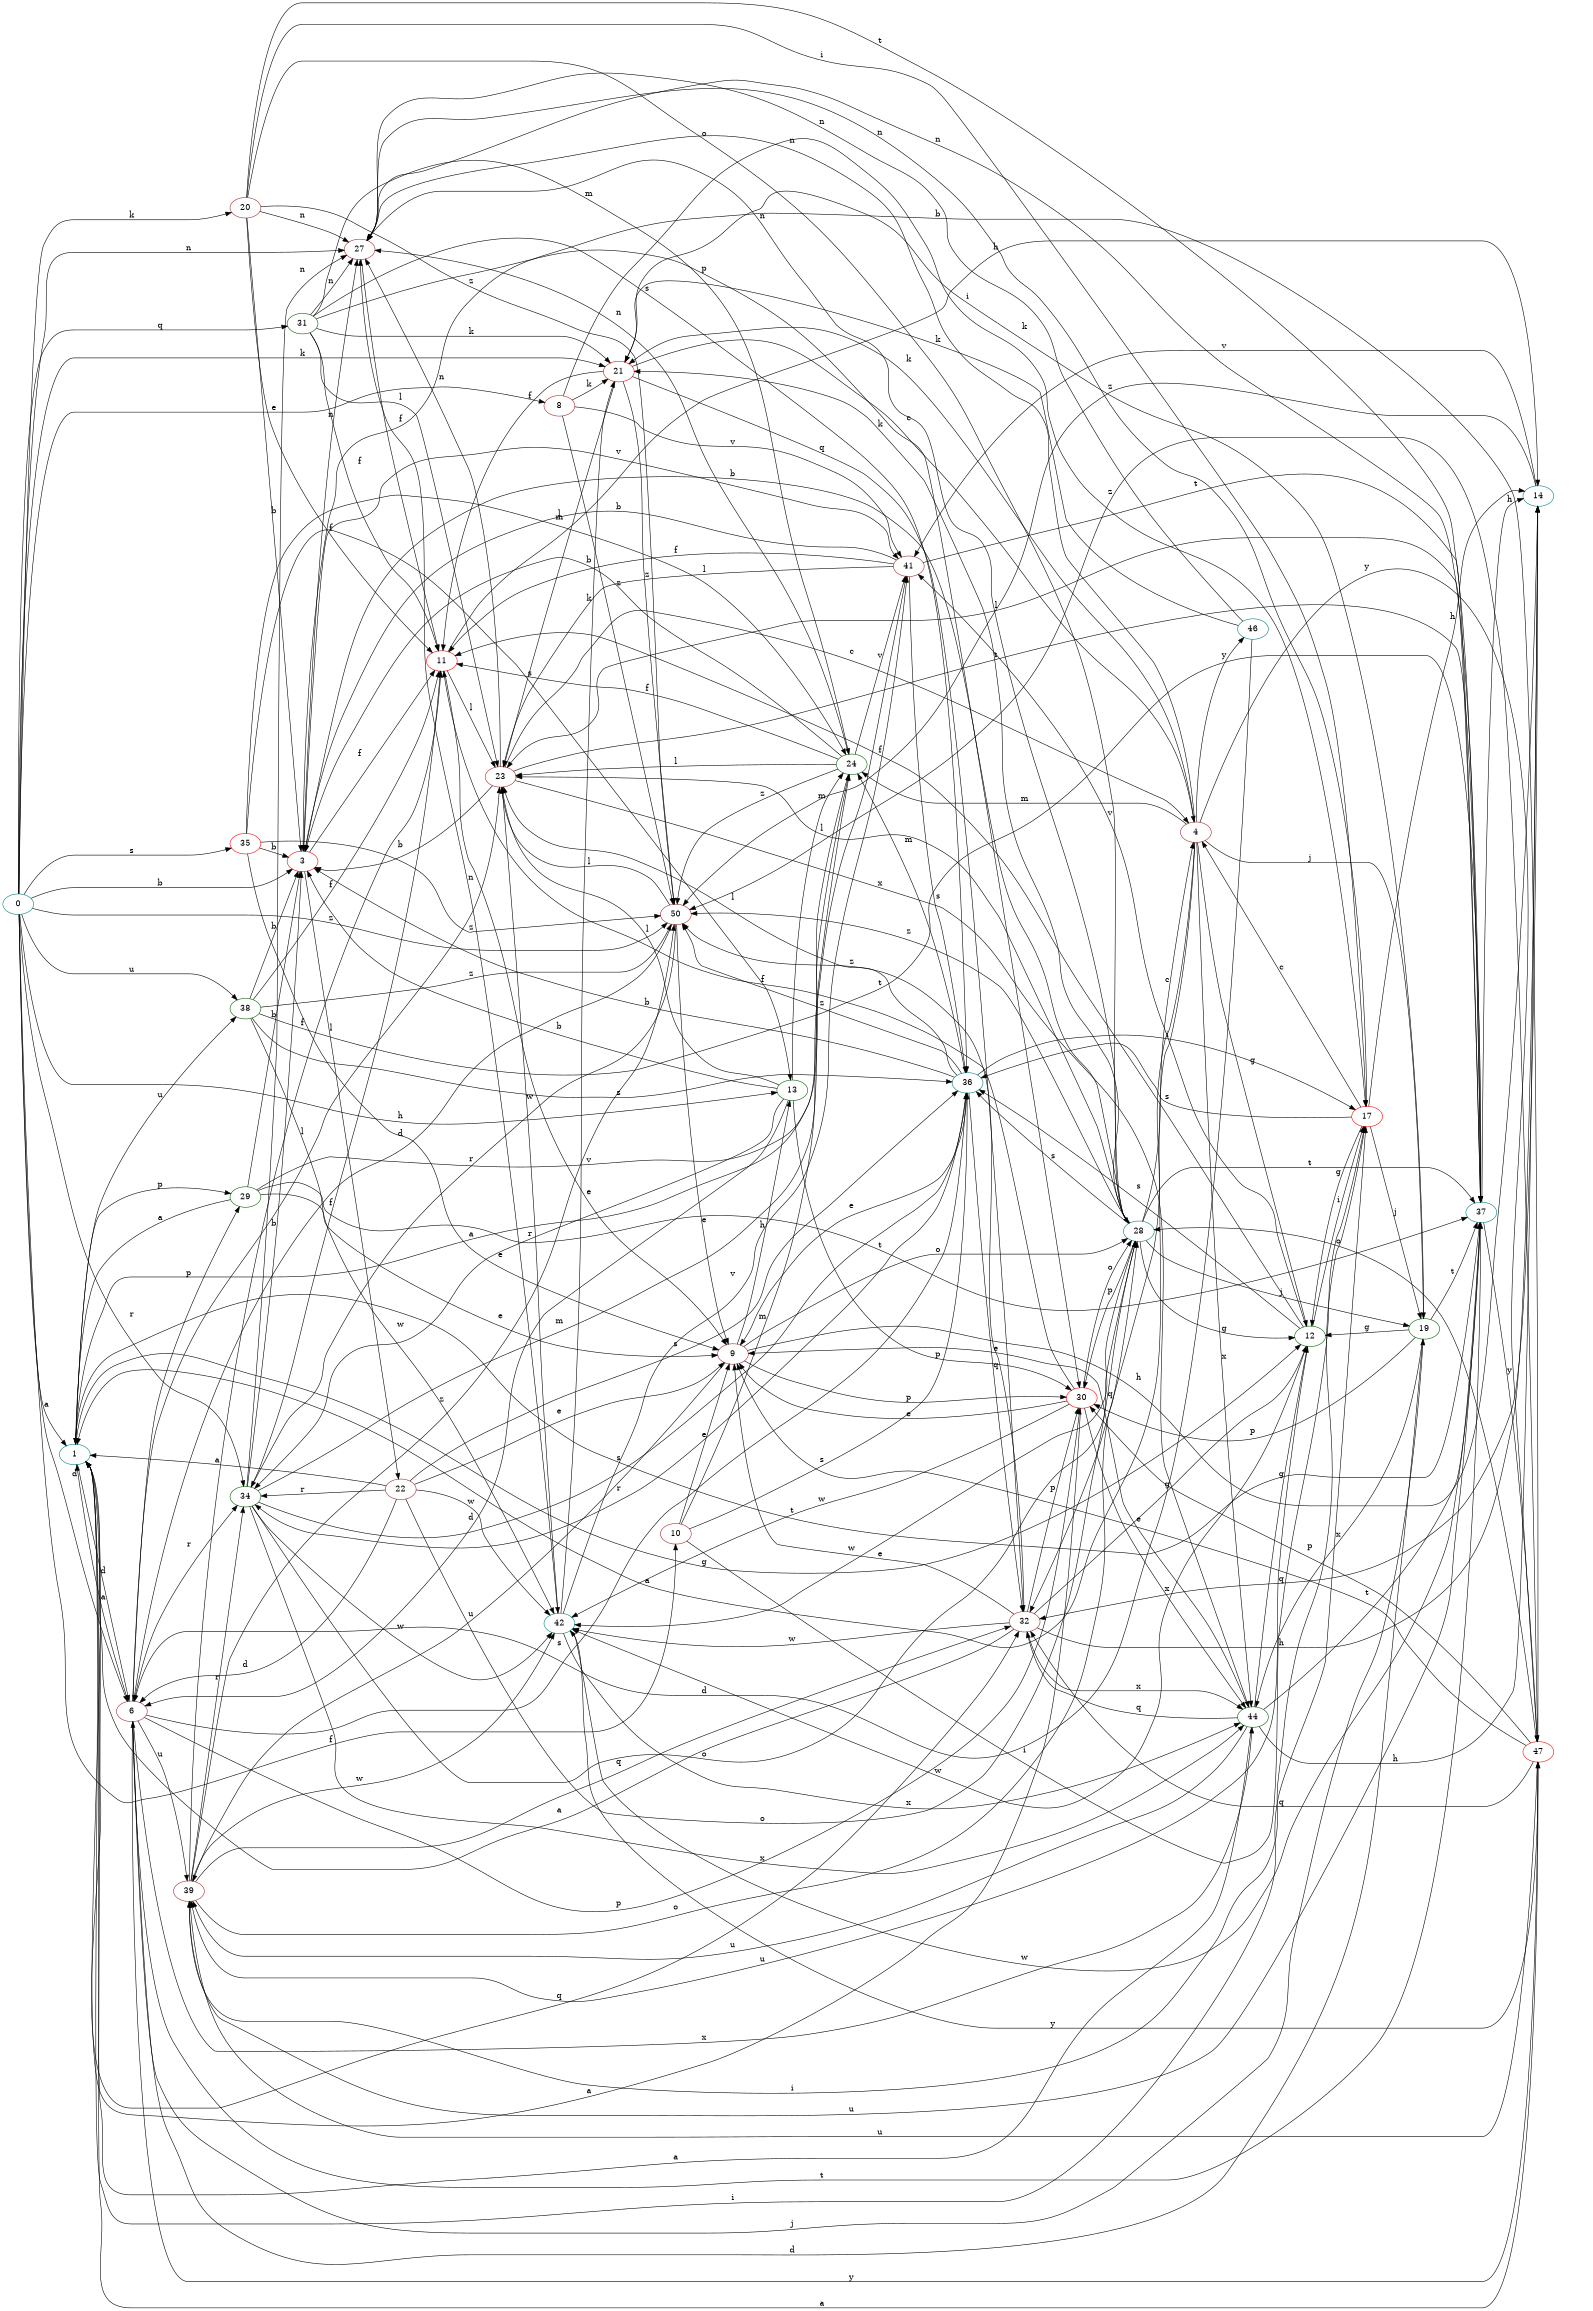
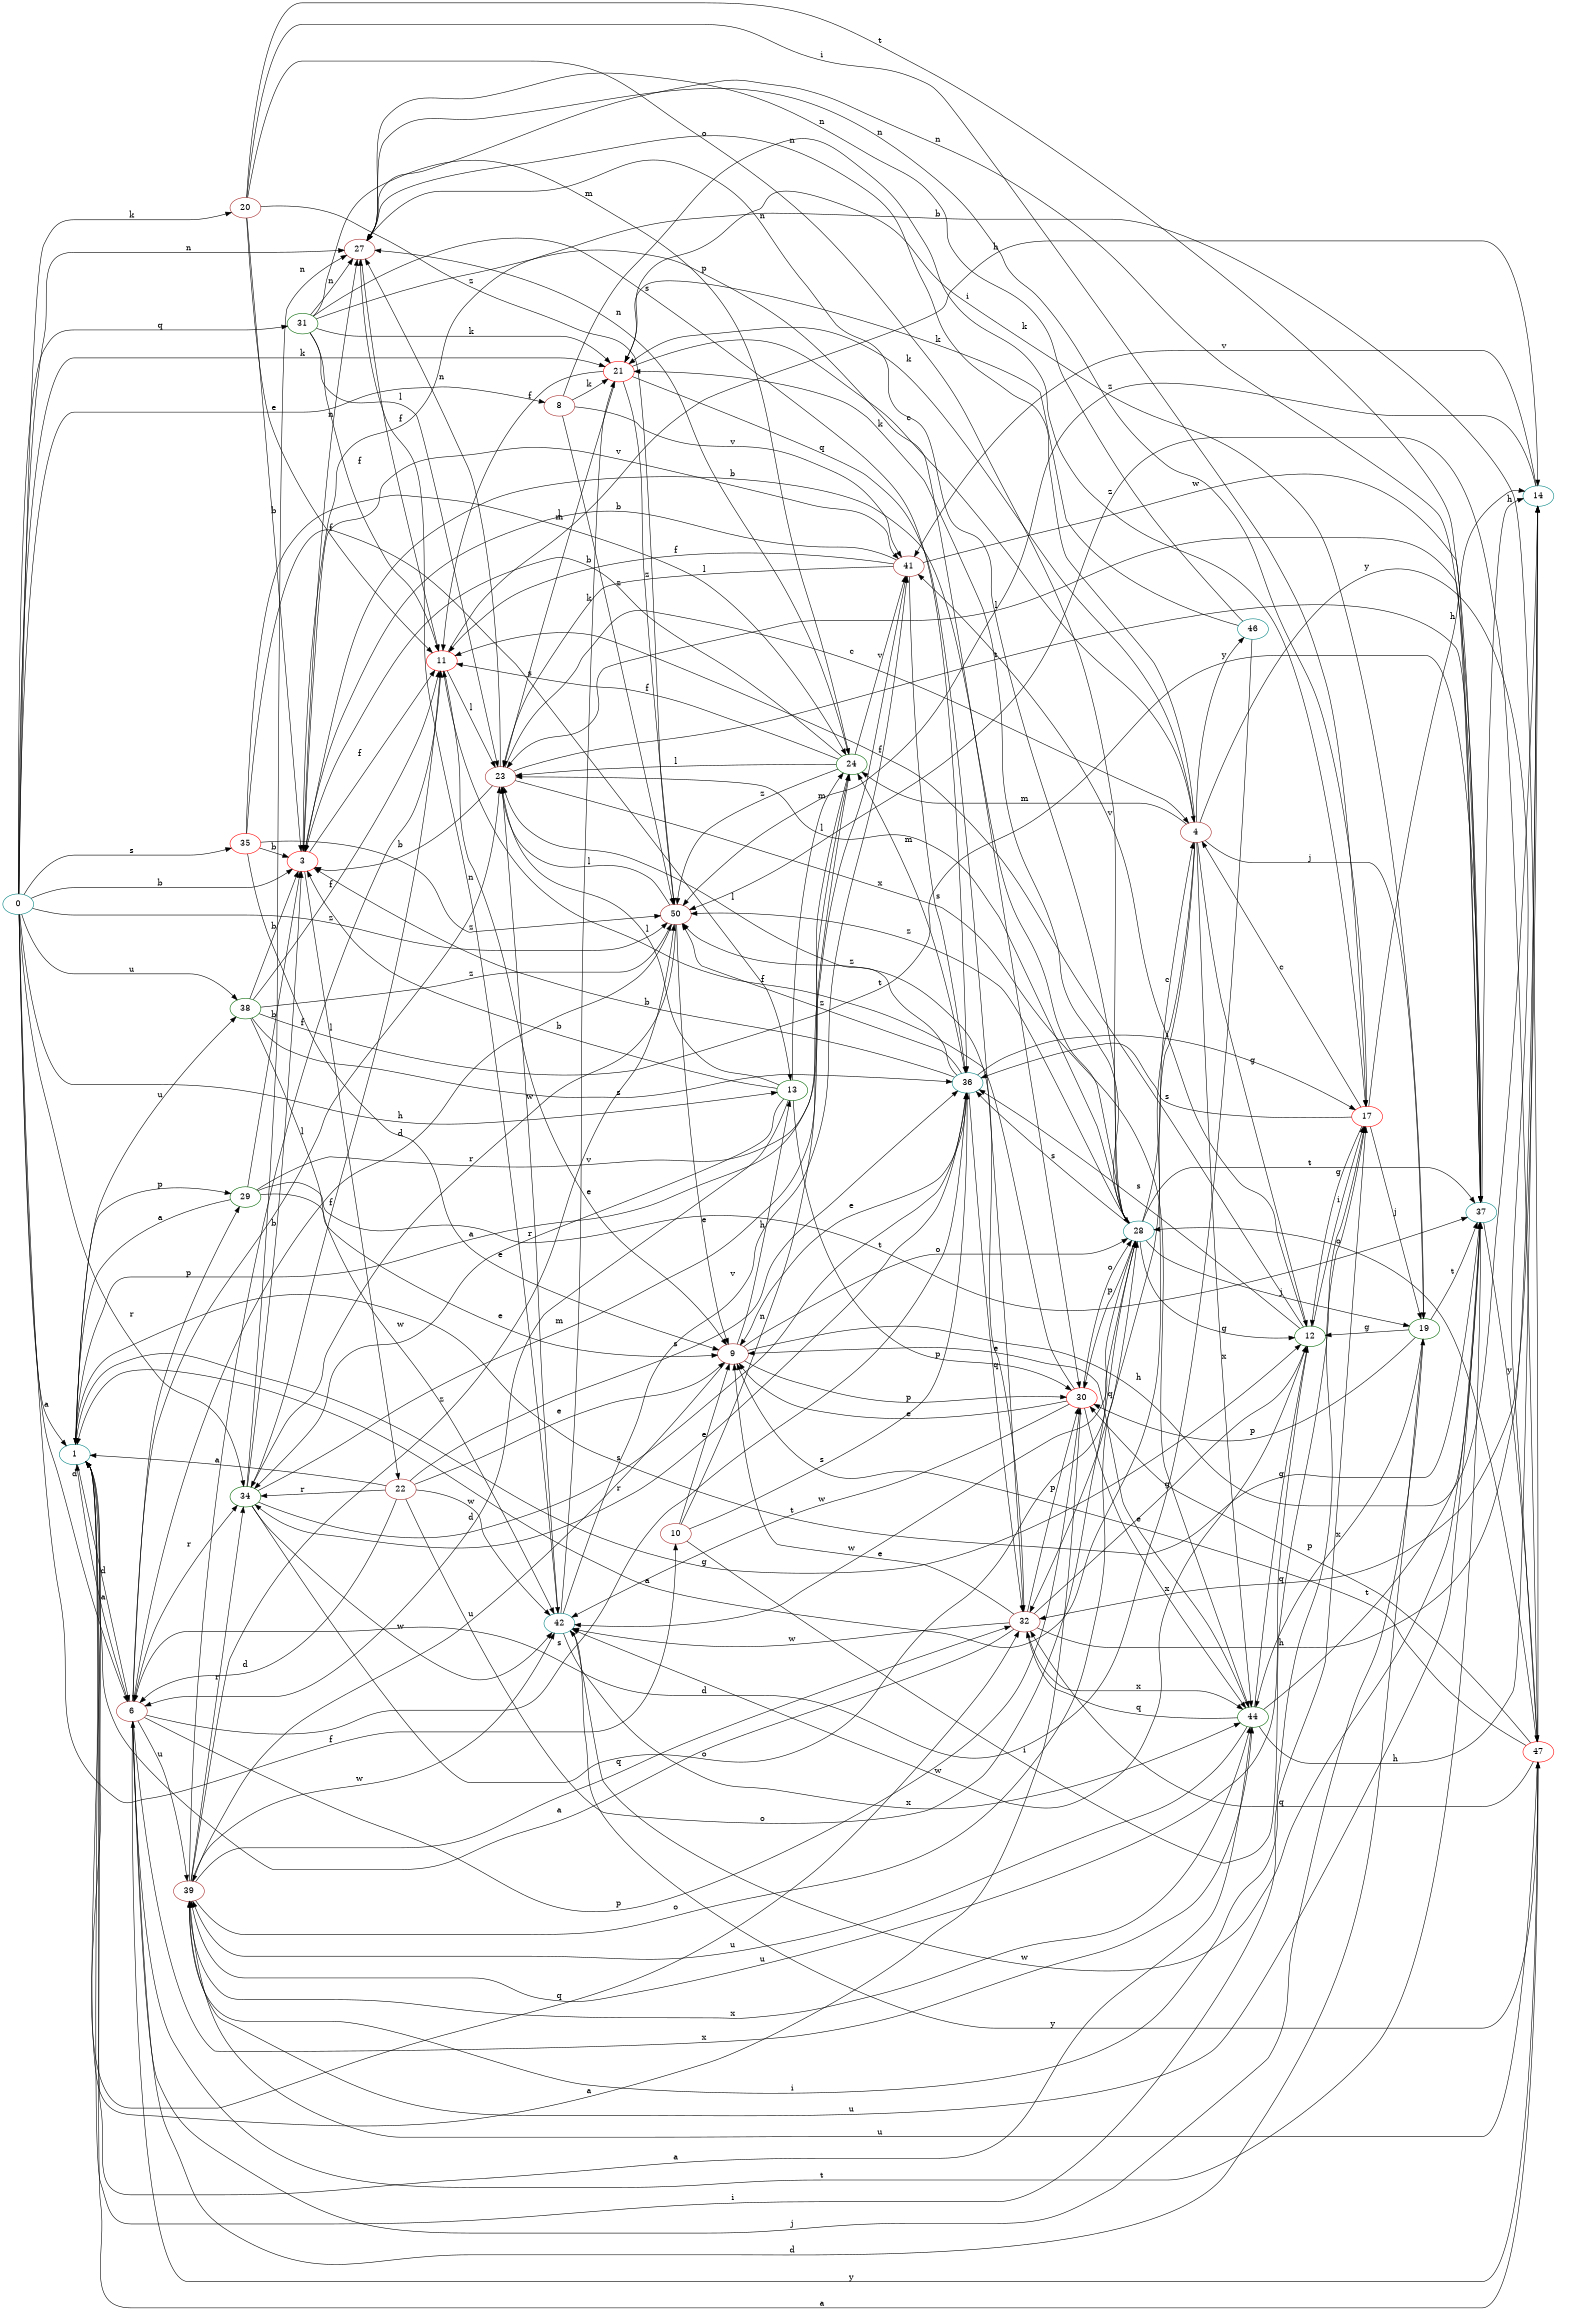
edge "20" -> "27": removed, label "n"
edge "41" -> "37": label "t" -> "w"
edge "10" -> "24": label "m" -> "n"
edge "34" -> "44": now "39" -> "44"
